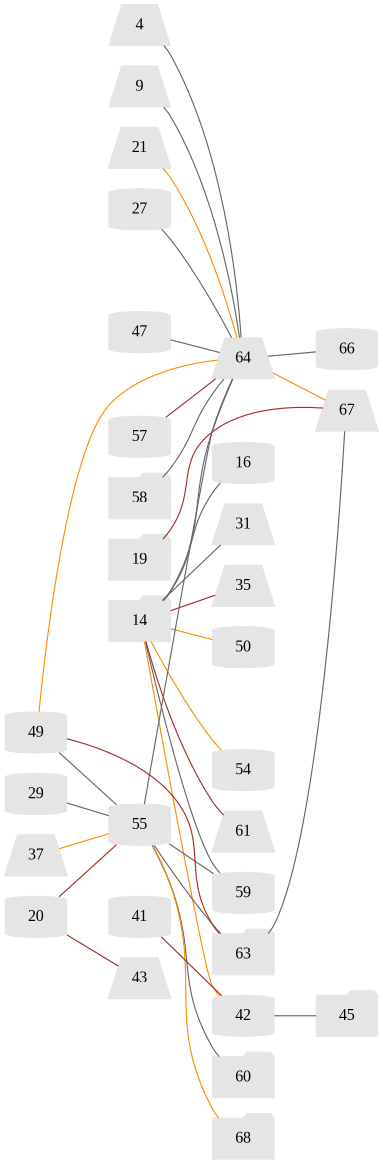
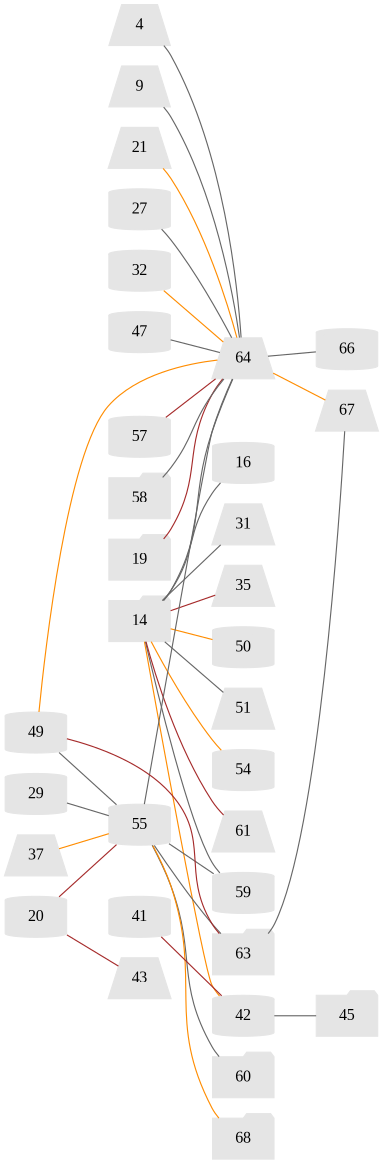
node "32": added
edge "67" -- "19": now "64" -- "19"
node "51": added
